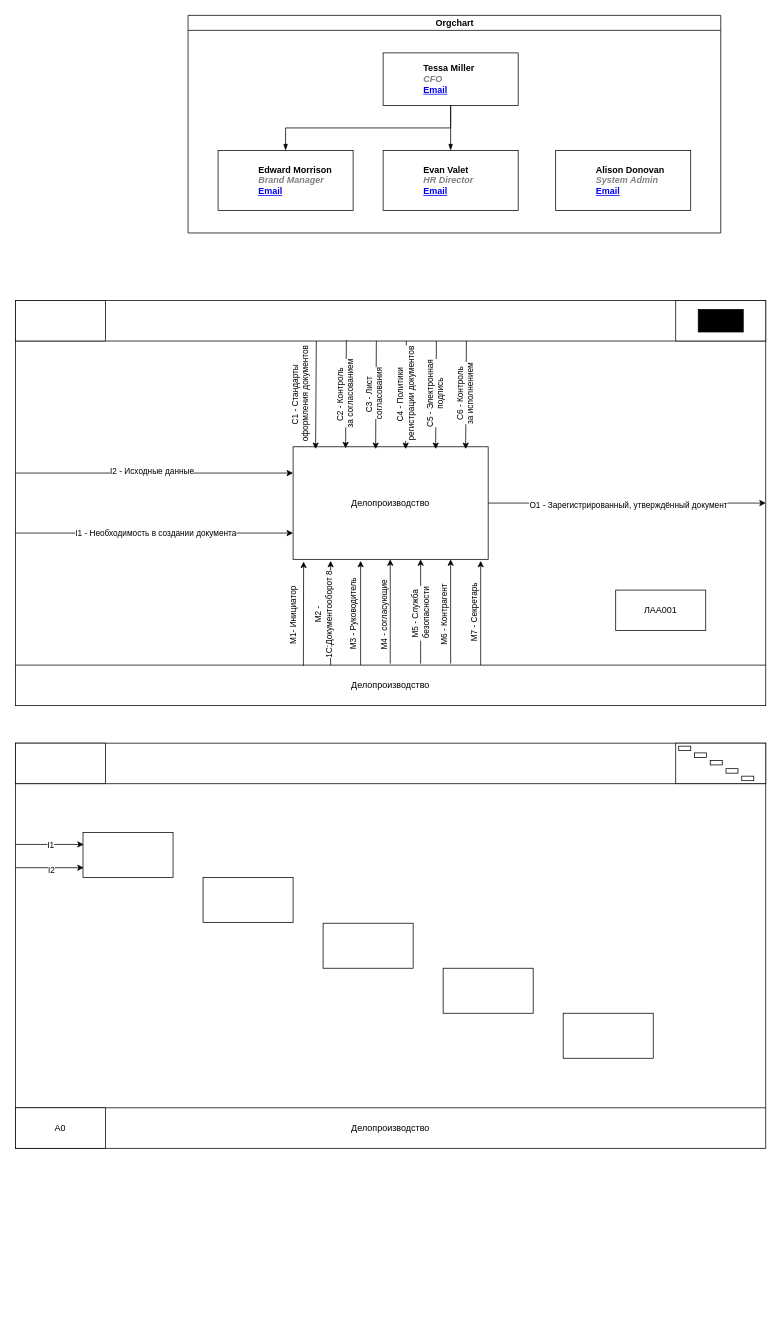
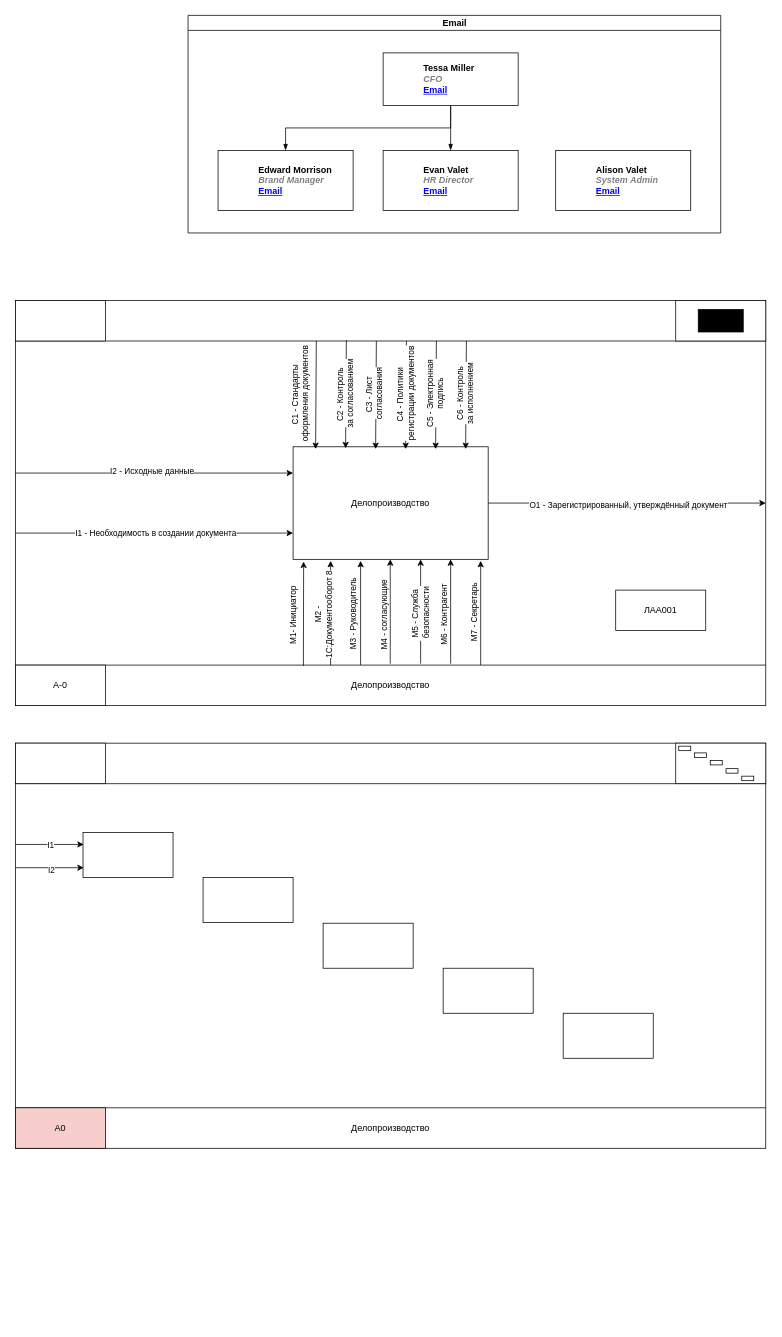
node "Orgchart": label "Orgchart" -> "Email"
node "Alison Donovan System Admin Email": label "Alison Donovan System Admin Email" -> "Alison Valet System Admin Email"
node "A-0": added
node "A0": fillcolor #ffffff -> #f8cecc
